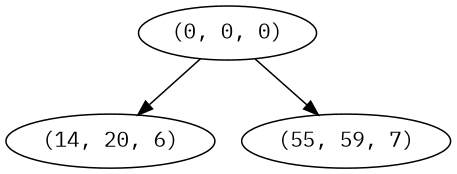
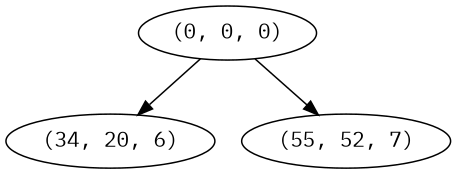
node "(14, 20, 6)": label "(14, 20, 6)" -> "(34, 20, 6)"
node "(55, 59, 7)": label "(55, 59, 7)" -> "(55, 52, 7)"
